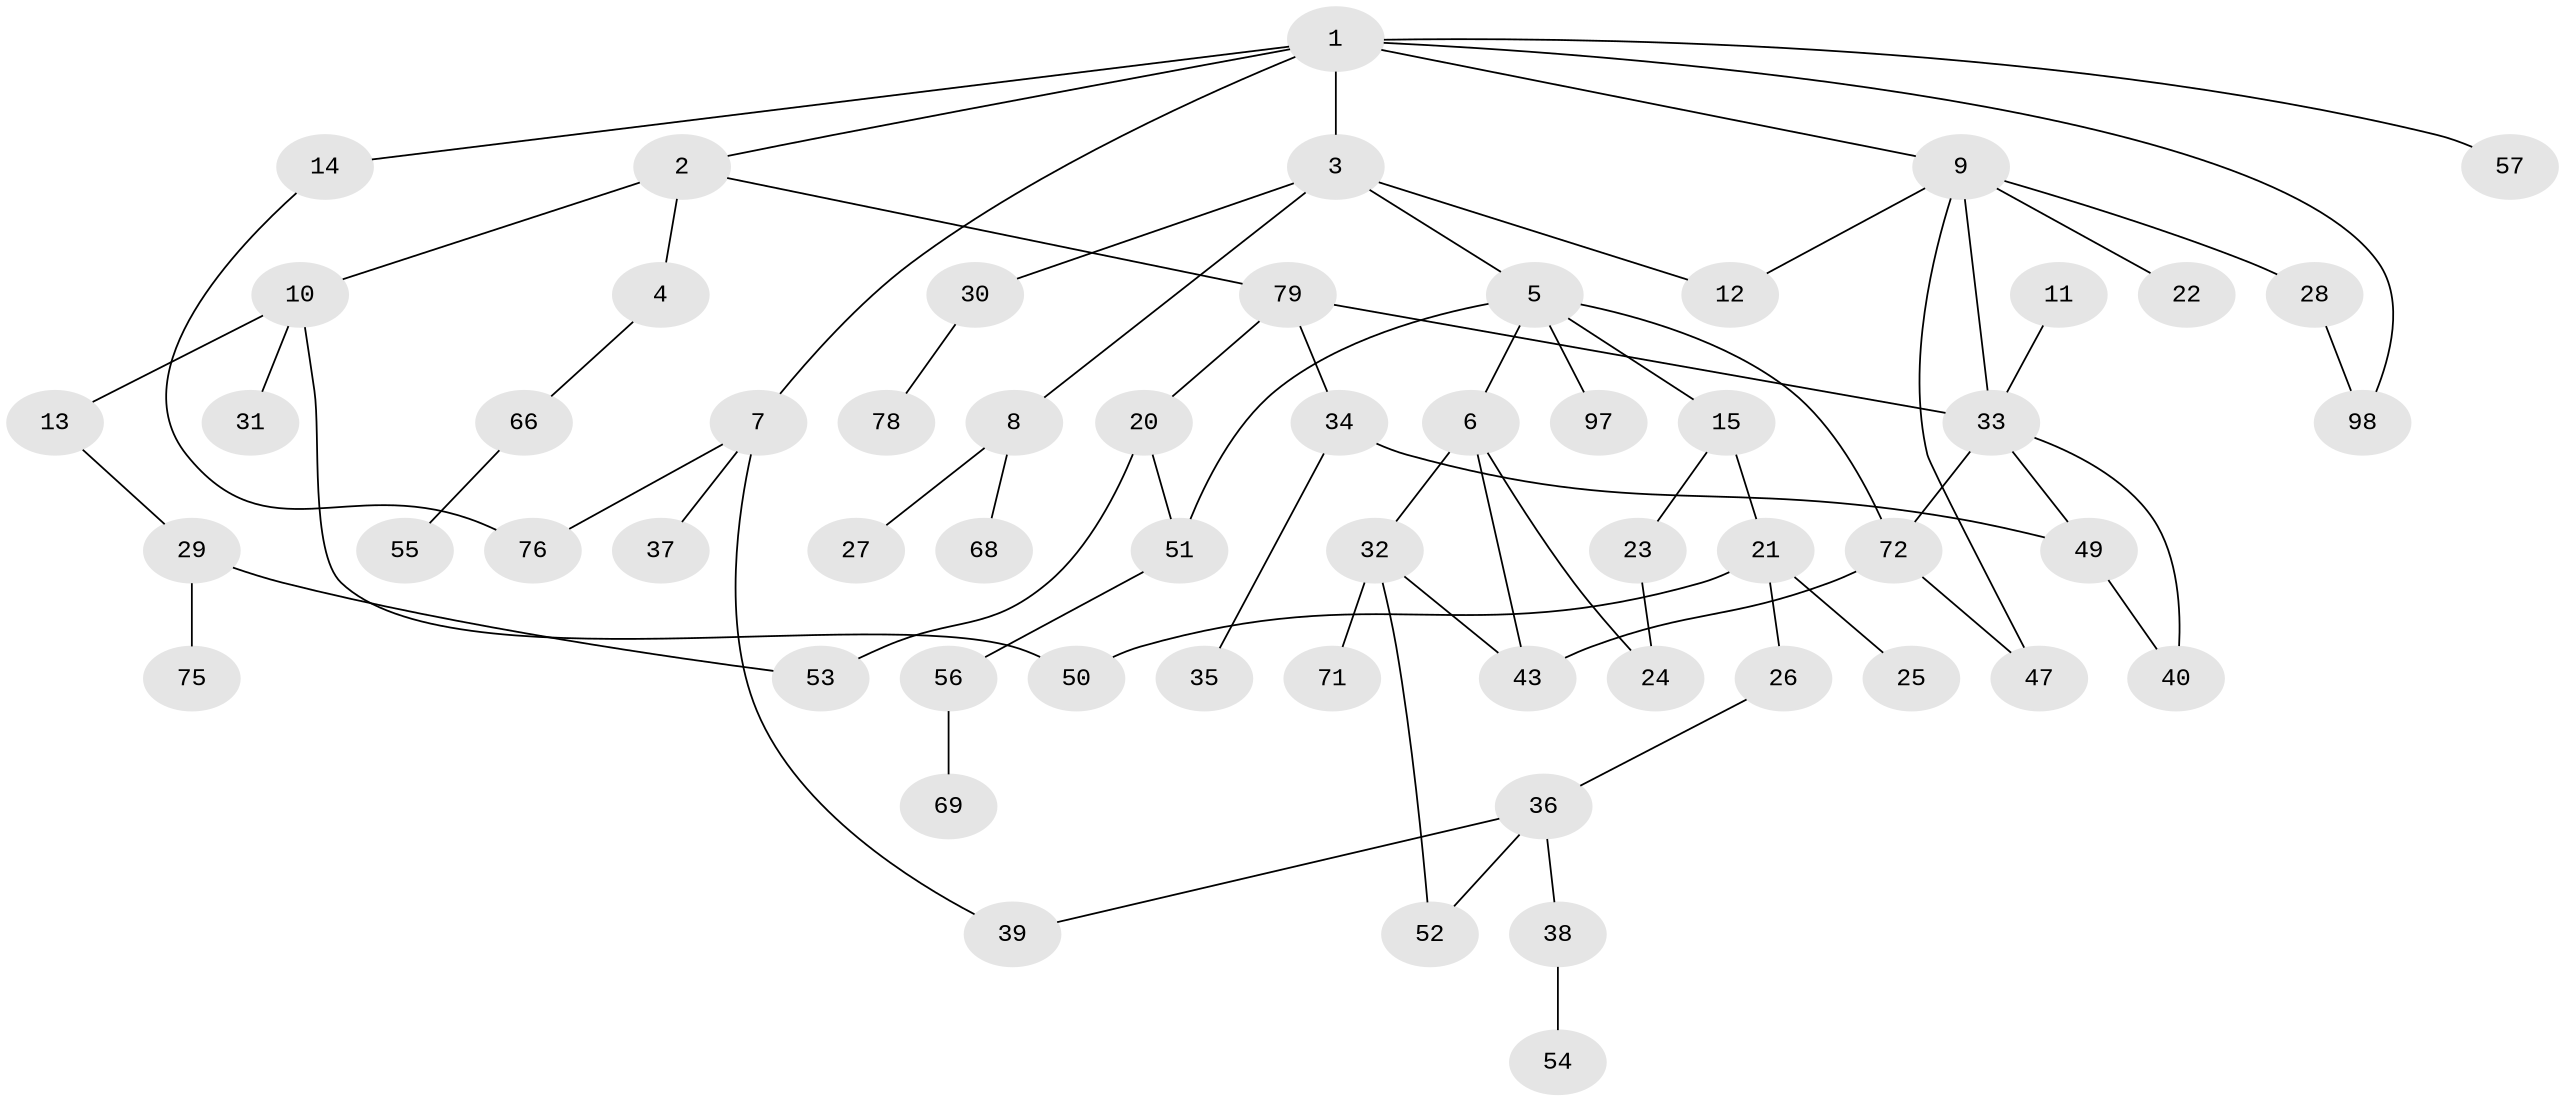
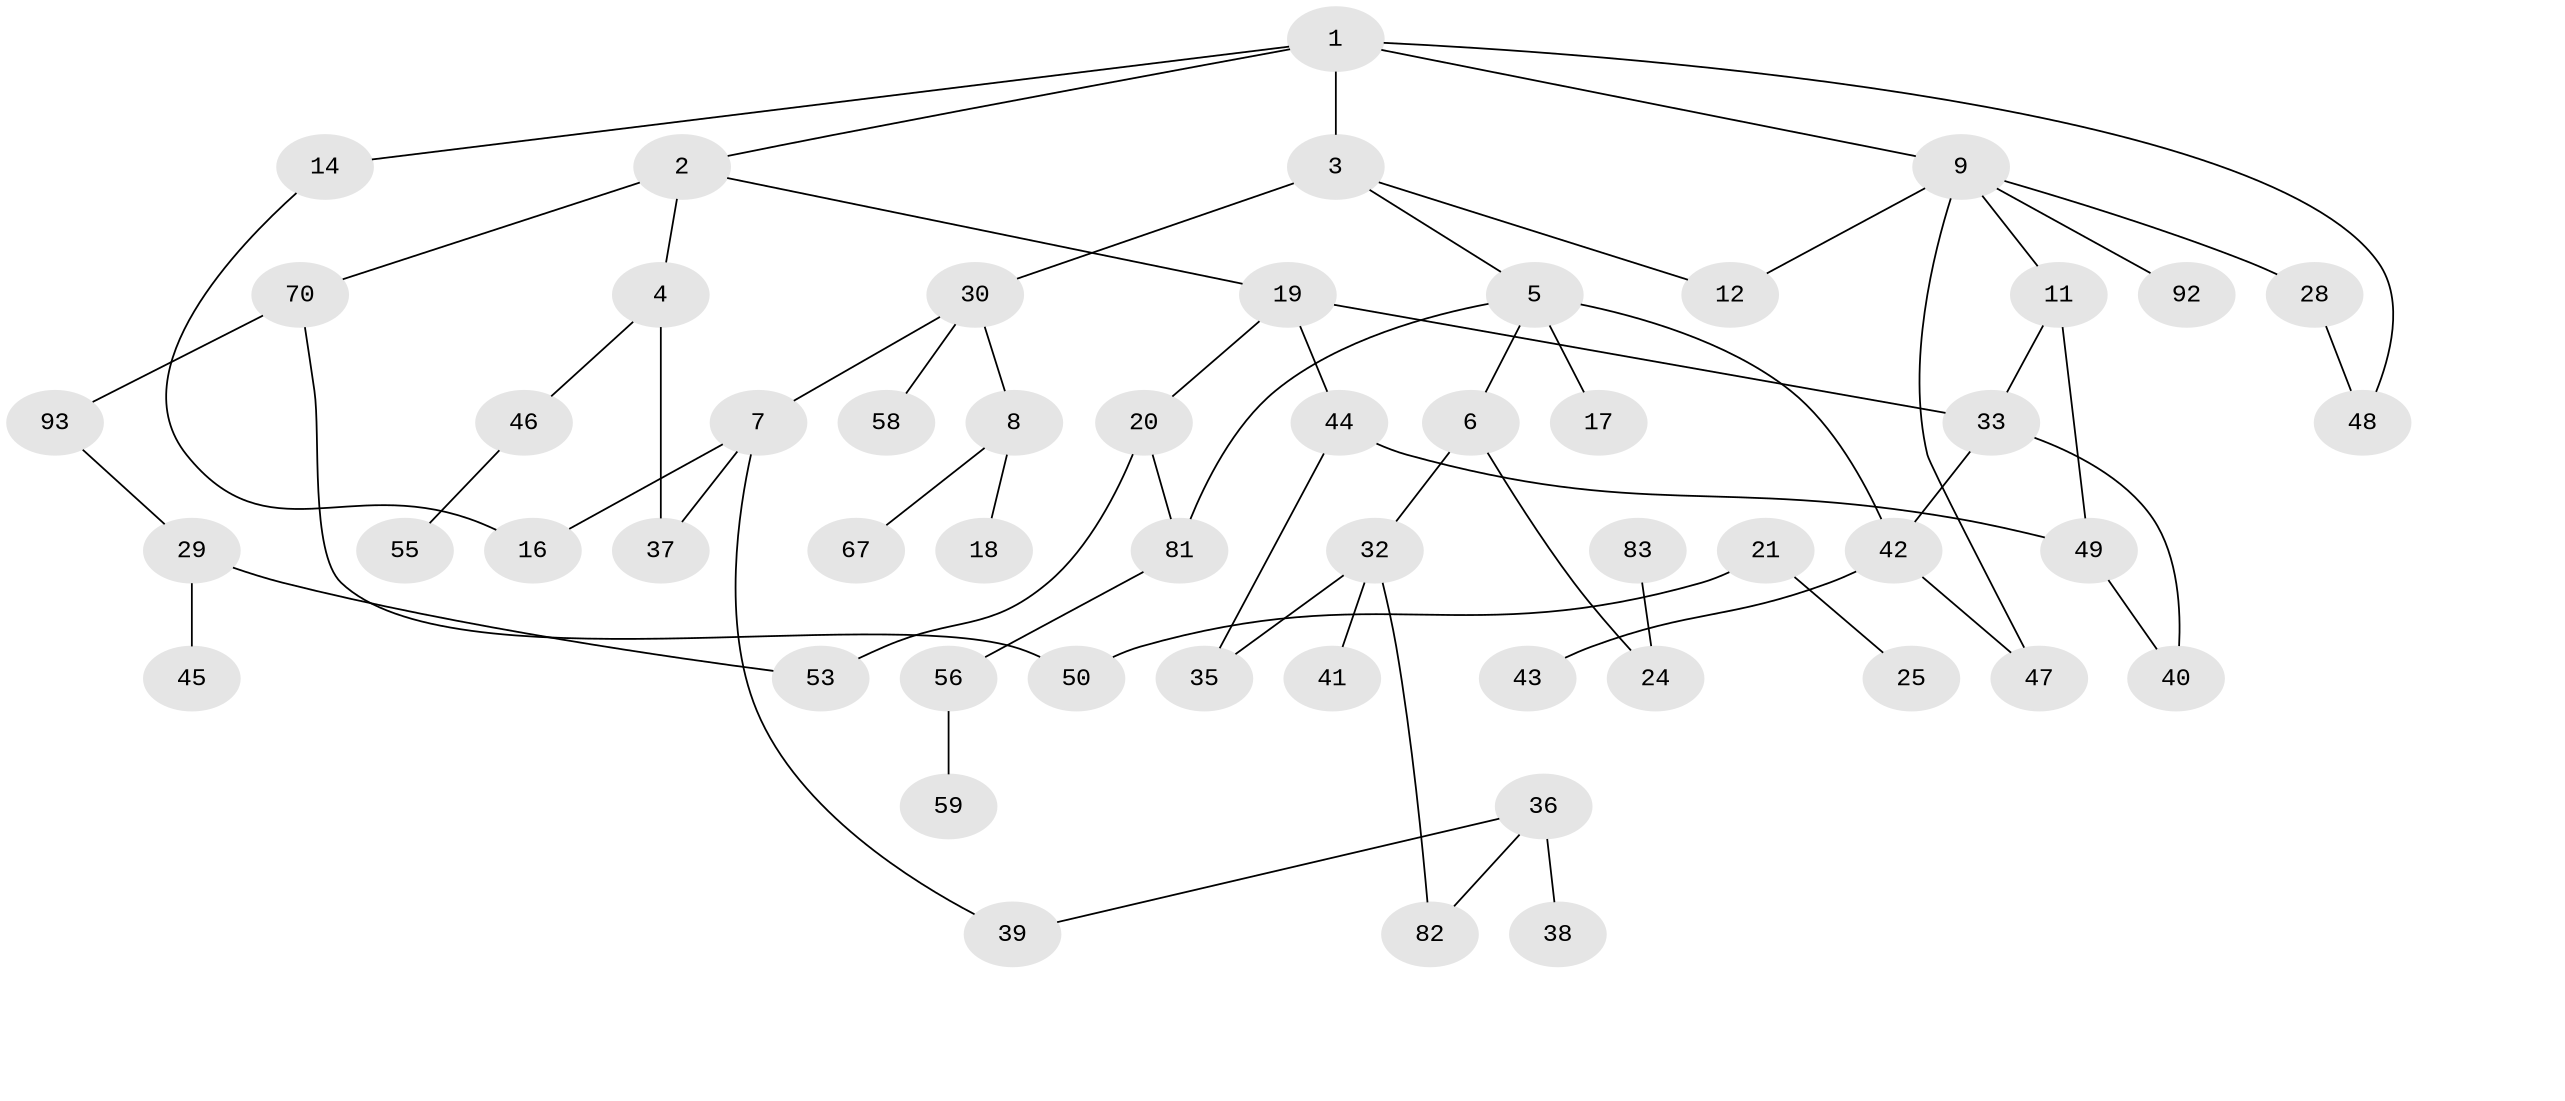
node "57": removed
edge "1" -- "7": now "30" -- "7"
node "10": label "10" -> "70"
edge "3" -- "8": now "30" -- "8"
node "79": label "79" -> "19"
edge "9" -- "33": now "9" -- "11"
node "22": label "22" -> "92"
node "13": label "13" -> "93"
node "31": removed
node "66": label "66" -> "46"
edge "4" -- "37": added
node "78": label "78" -> "58"
node "34": label "34" -> "44"
node "97": label "97" -> "17"
node "15": removed
node "98": label "98" -> "48"
edge "33" -- "49": now "11" -- "49"
node "76": label "76" -> "16"
node "27": label "27" -> "67"
node "68": label "68" -> "18"
node "51": label "51" -> "81"
edge "6" -- "43": removed
node "23": label "23" -> "83"
node "72": label "72" -> "42"
edge "32" -- "43": now "32" -- "35"
node "75": label "75" -> "45"
node "71": label "71" -> "41"
node "26": removed
node "69": label "69" -> "59"
node "52": label "52" -> "82"
node "54": removed
